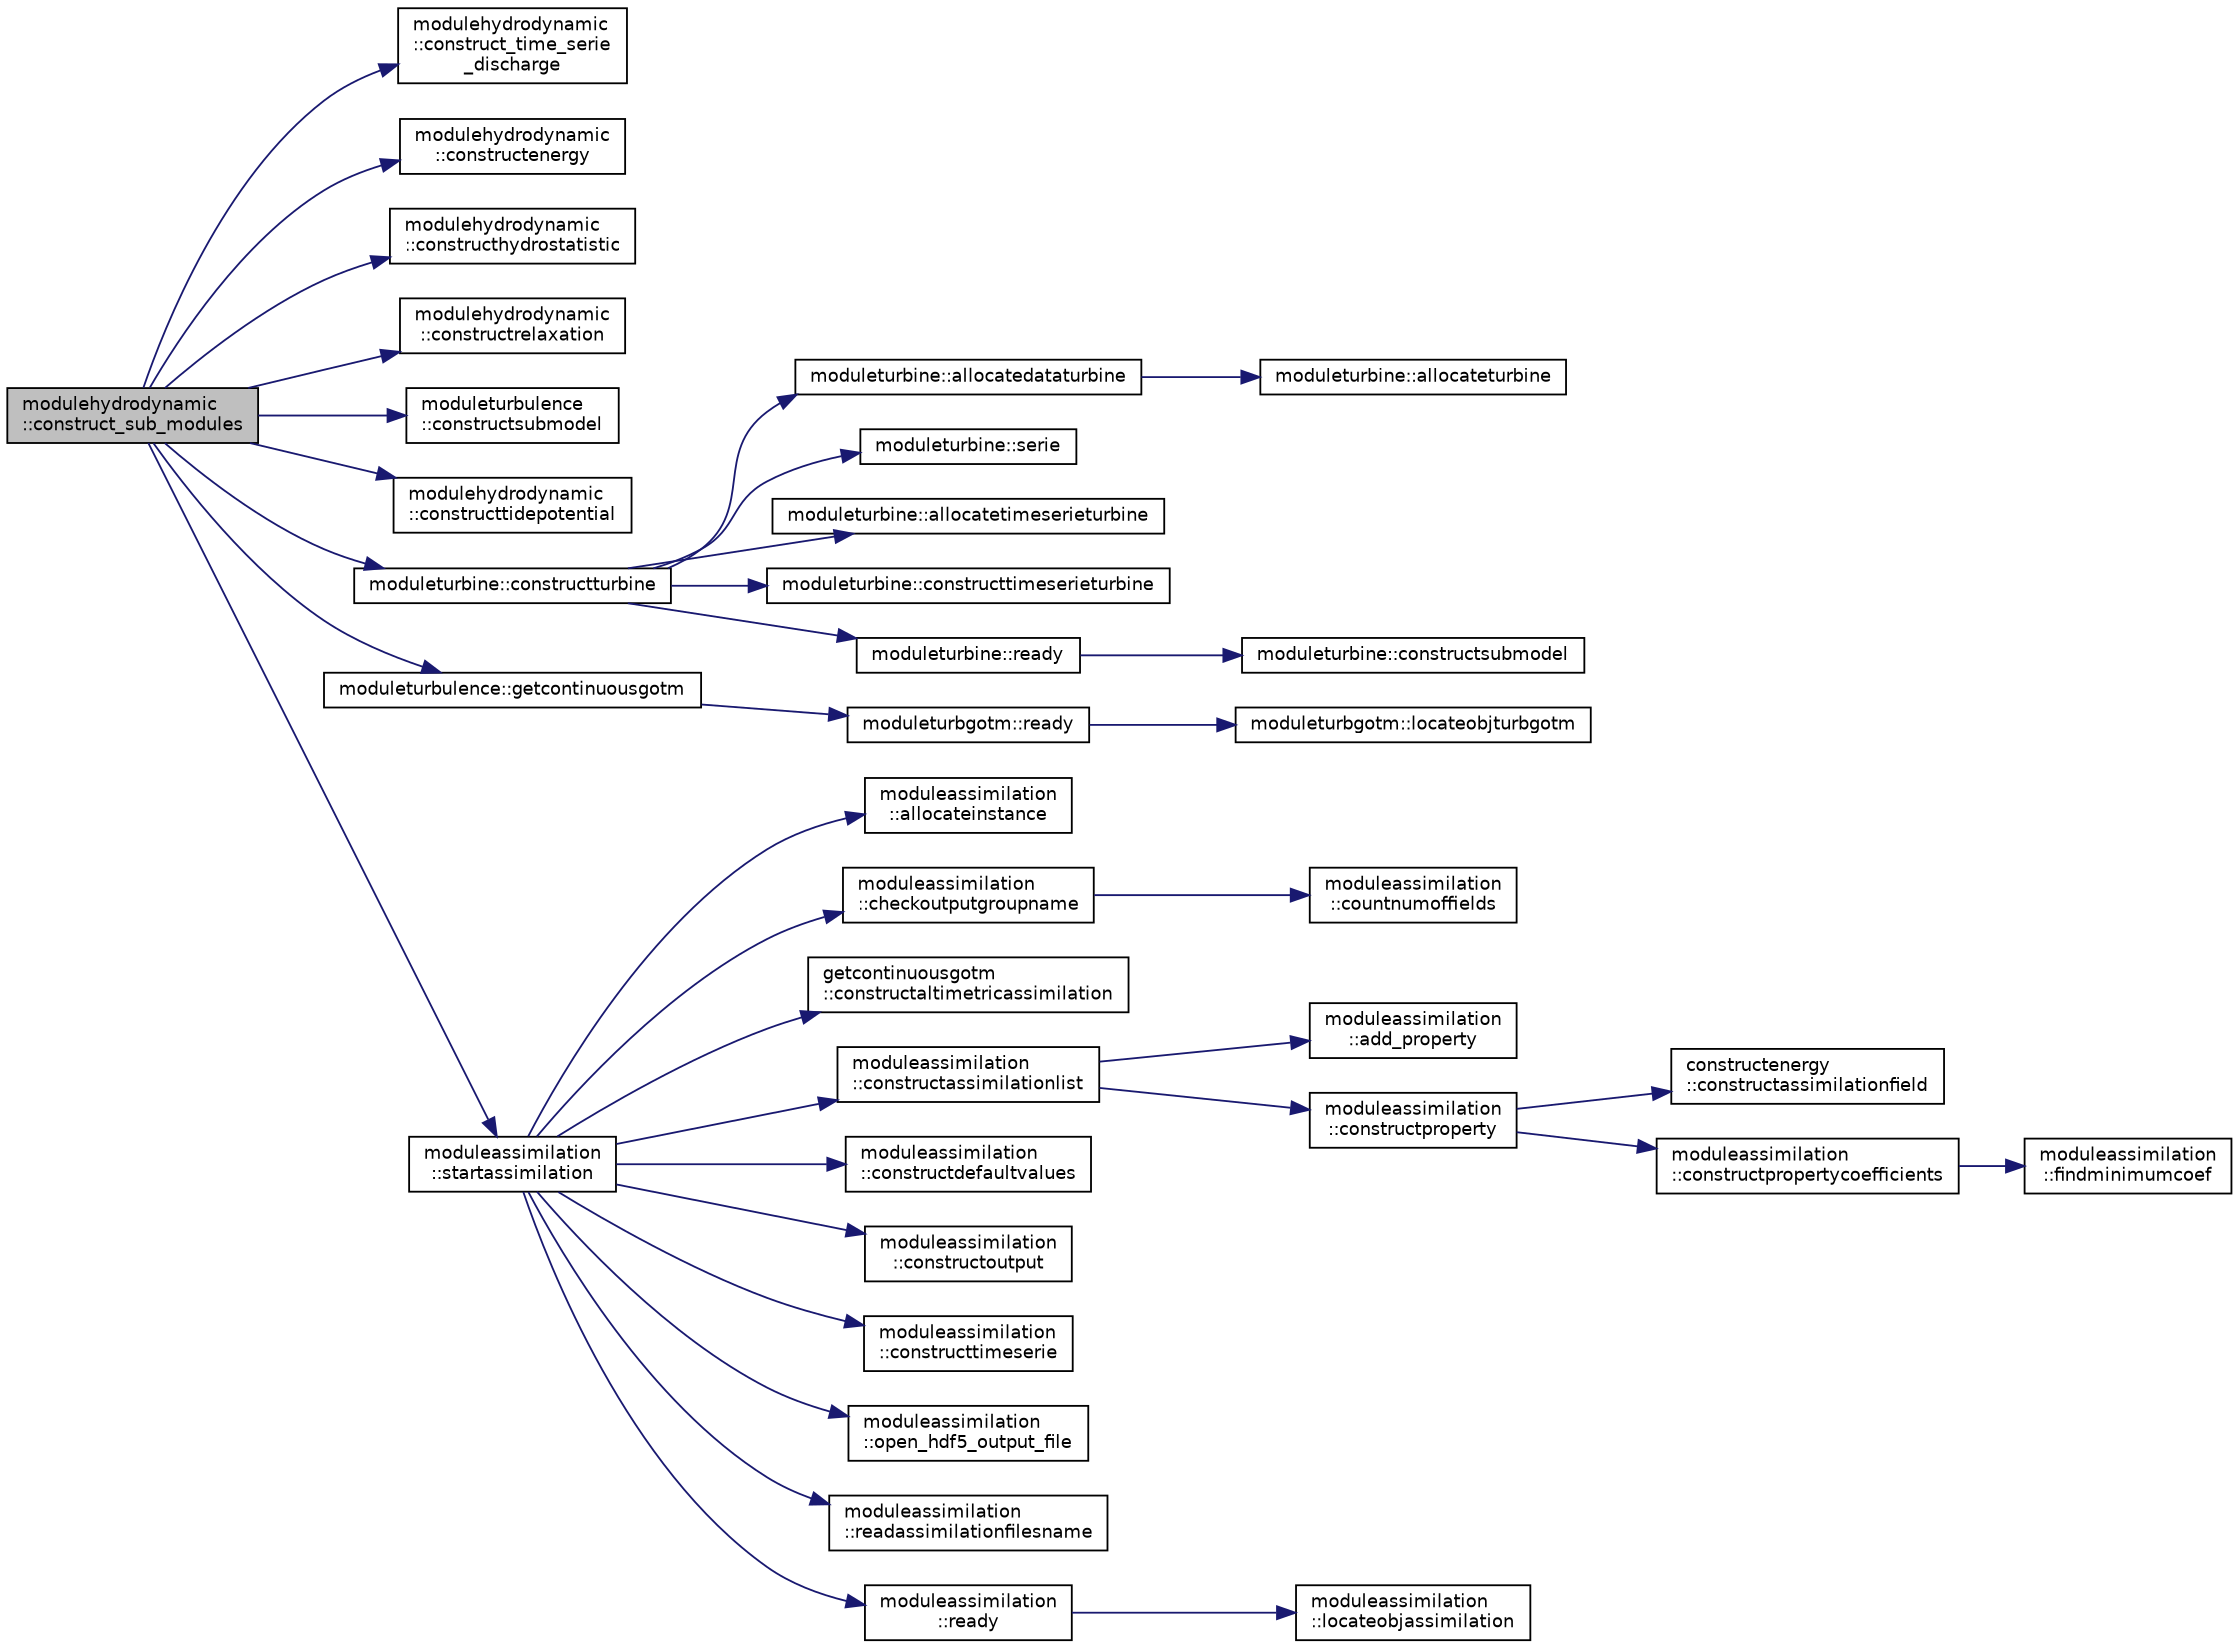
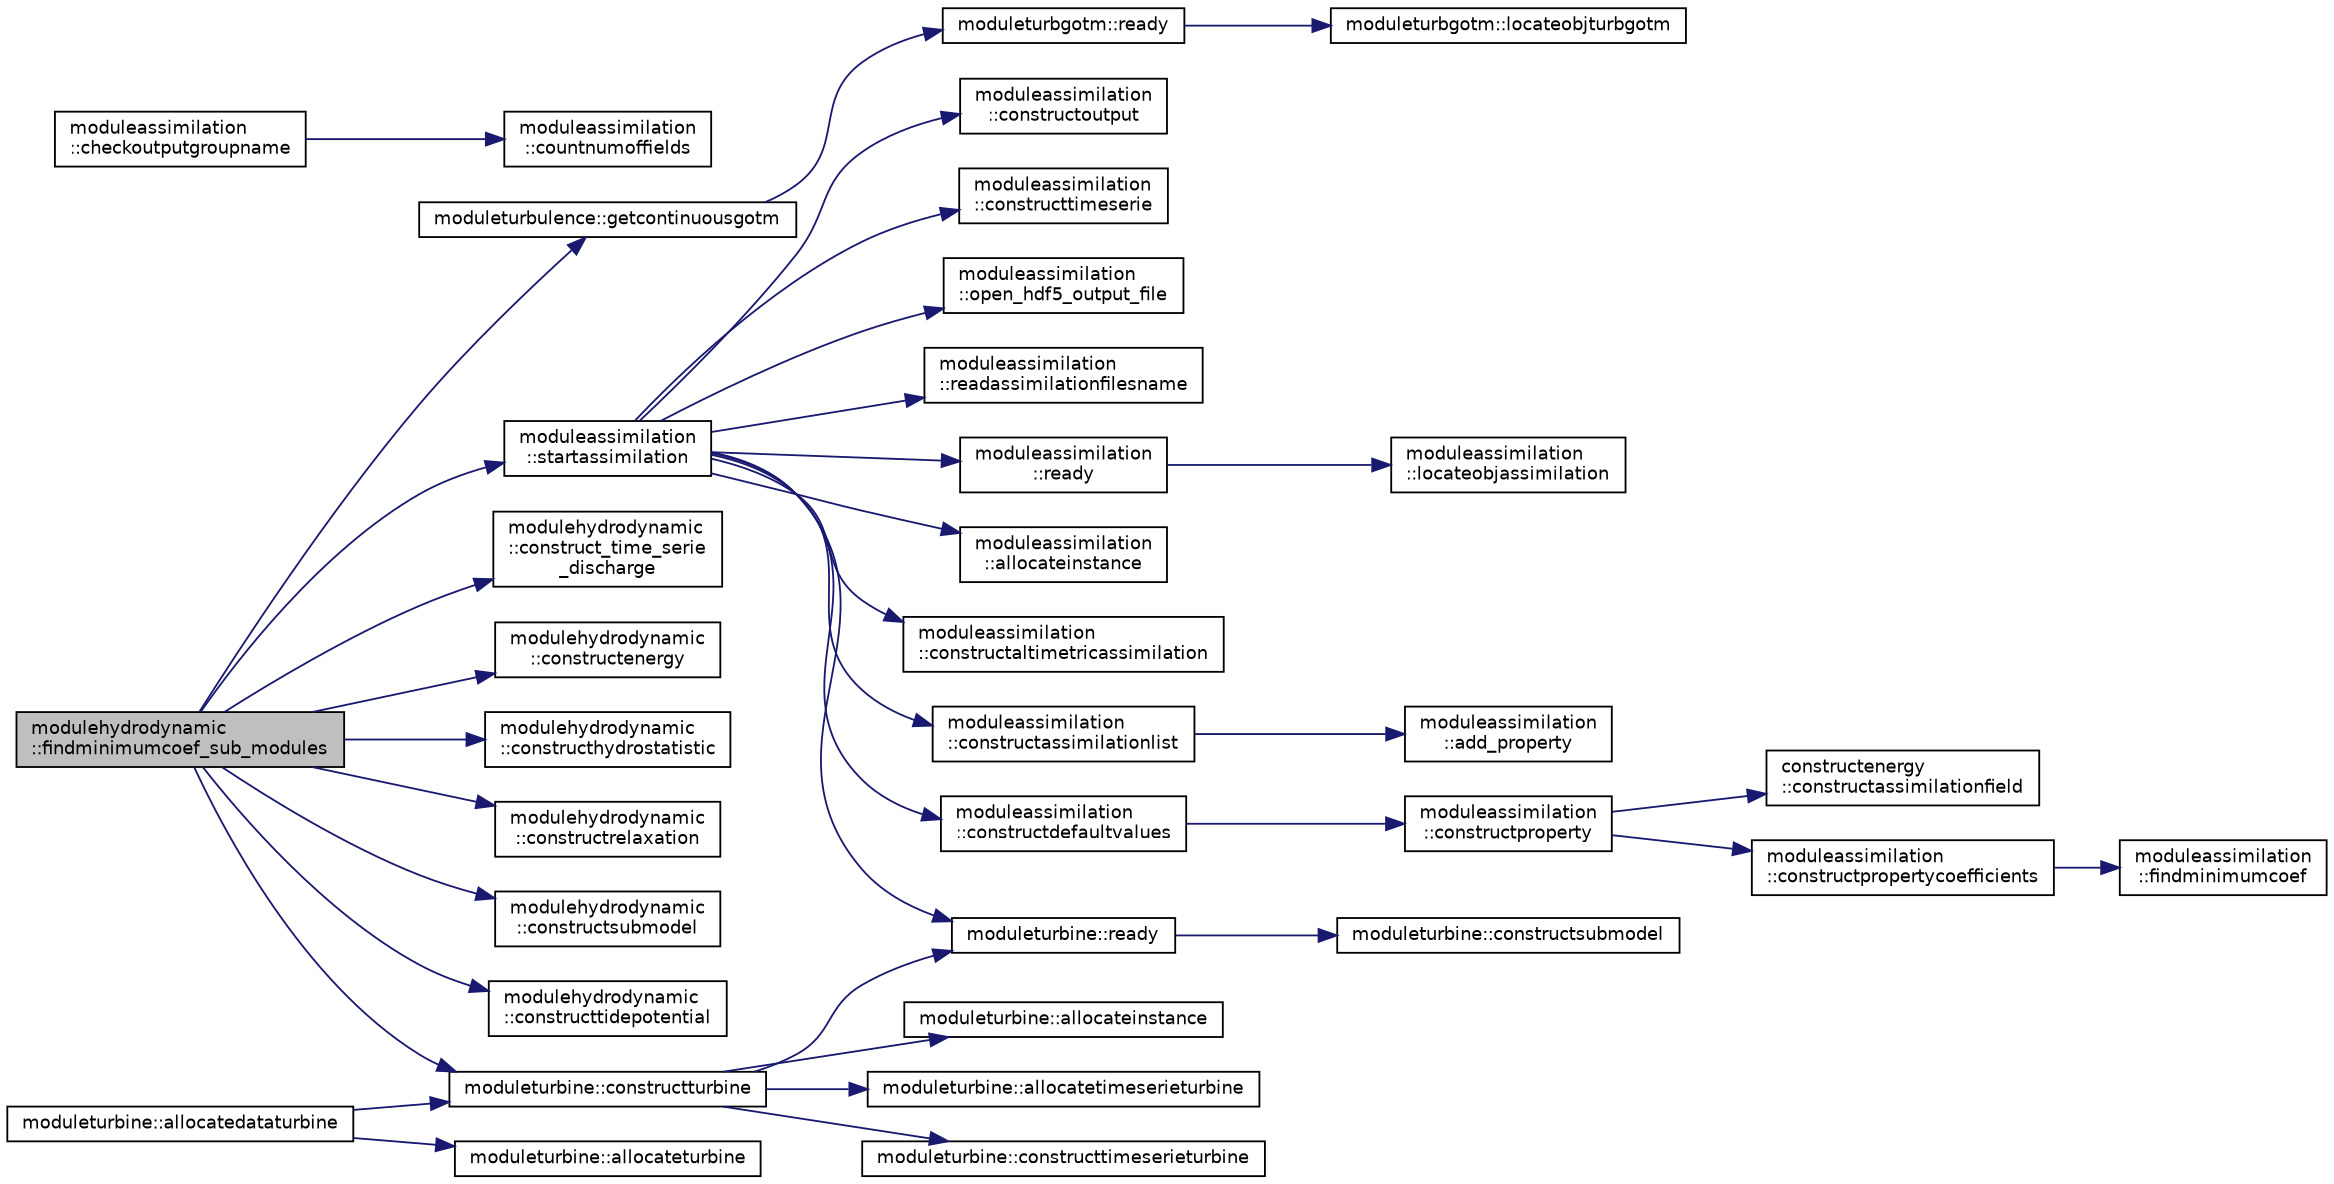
node "modulehydrodynamic ::construct_sub_modules": label "modulehydrodynamic ::construct_sub_modules" -> "modulehydrodynamic ::findminimumcoef_sub_modules"
node "moduleturbulence ::constructsubmodel": label "moduleturbulence ::constructsubmodel" -> "modulehydrodynamic ::constructsubmodel"
node "moduleturbine::serie": label "moduleturbine::serie" -> "moduleturbine::allocateinstance"
edge "moduleturbine::constructturbine" -> "moduleturbine::allocatedataturbine": reversed
node "getcontinuousgotm ::constructaltimetricassimilation": label "getcontinuousgotm ::constructaltimetricassimilation" -> "moduleassimilation ::constructaltimetricassimilation"
edge "moduleassimilation ::startassimilation" -> "moduleassimilation ::checkoutputgroupname": now "moduleassimilation ::startassimilation" -> "moduleturbine::ready"
edge "moduleassimilation ::constructassimilationlist" -> "moduleassimilation ::constructproperty": now "moduleassimilation ::constructdefaultvalues" -> "moduleassimilation ::constructproperty"
